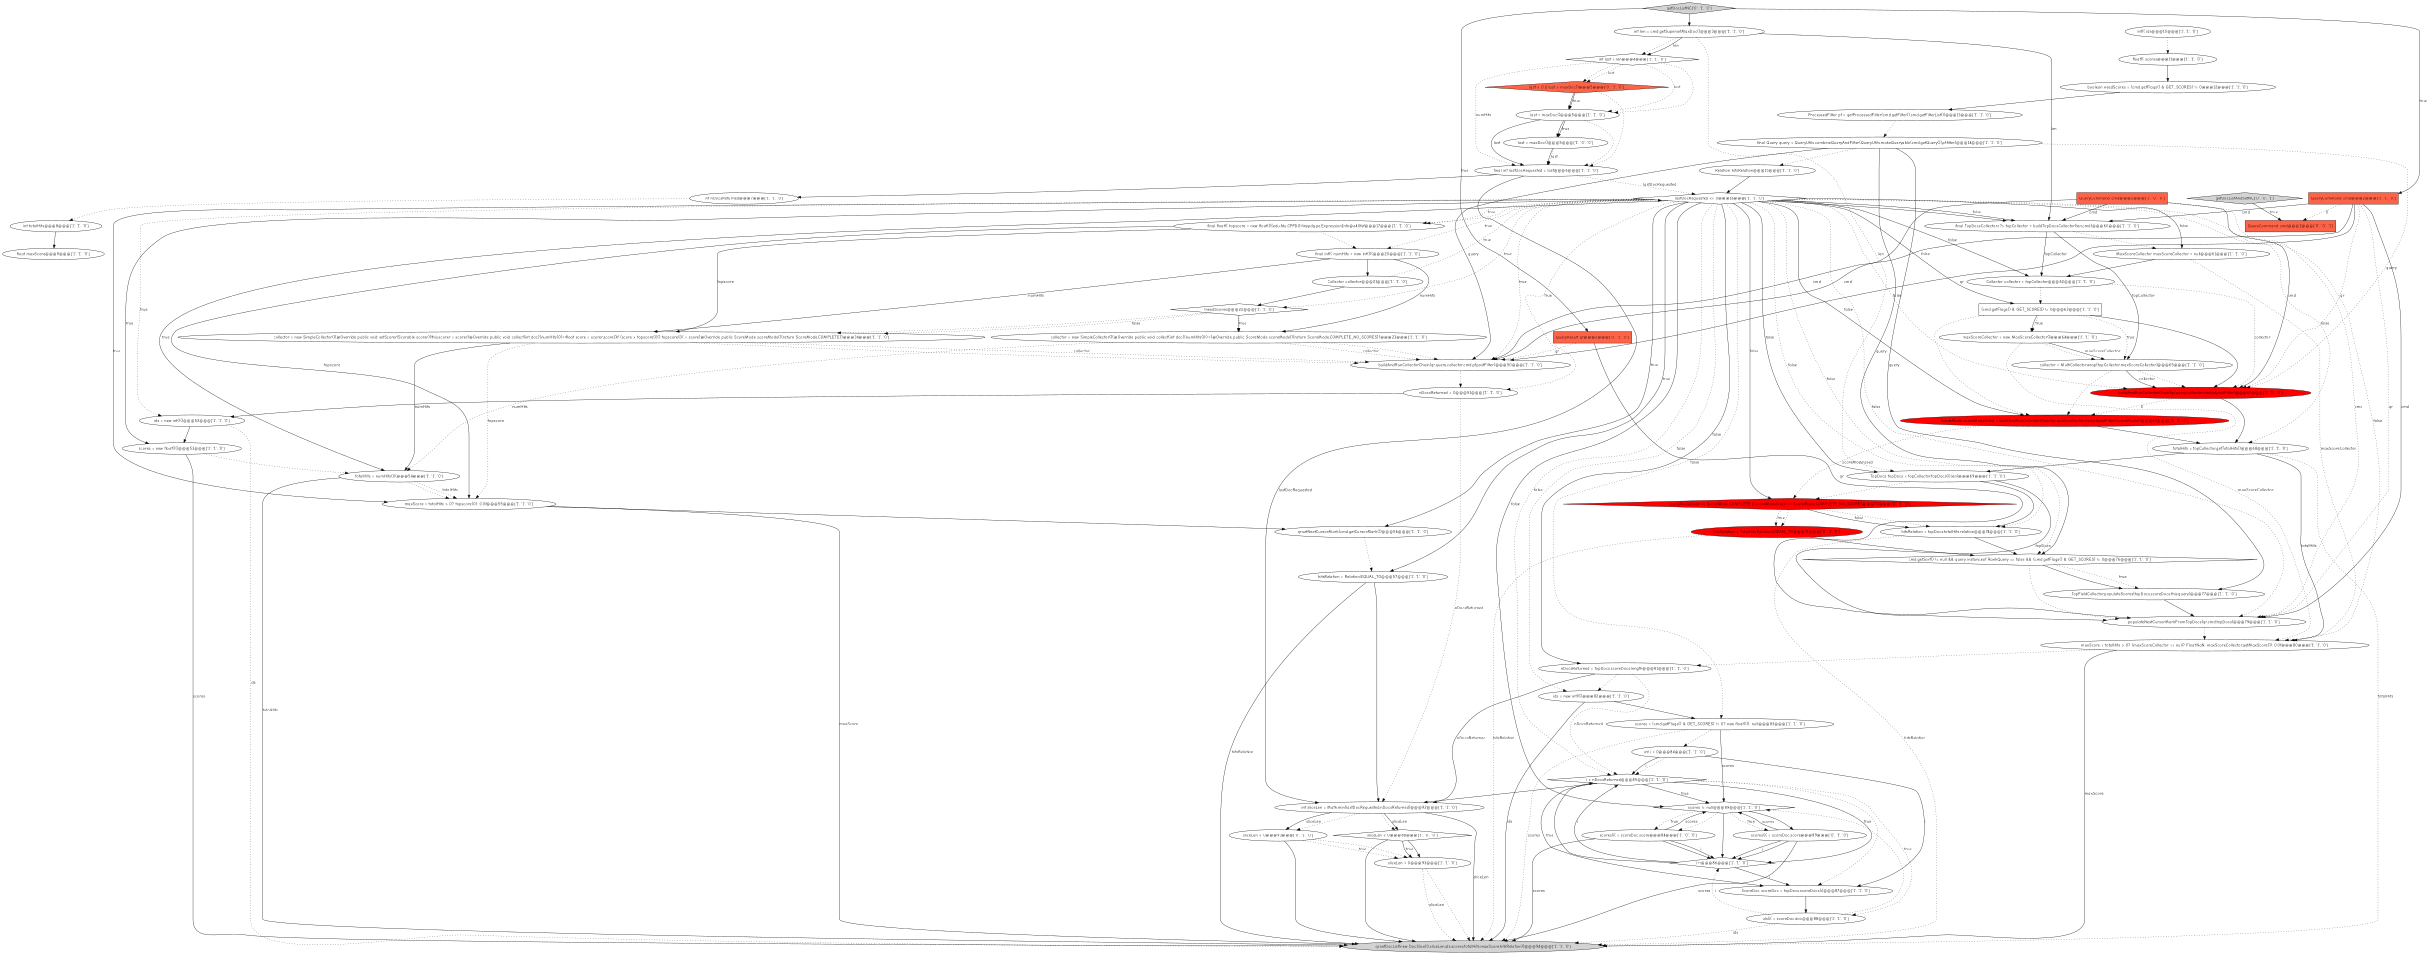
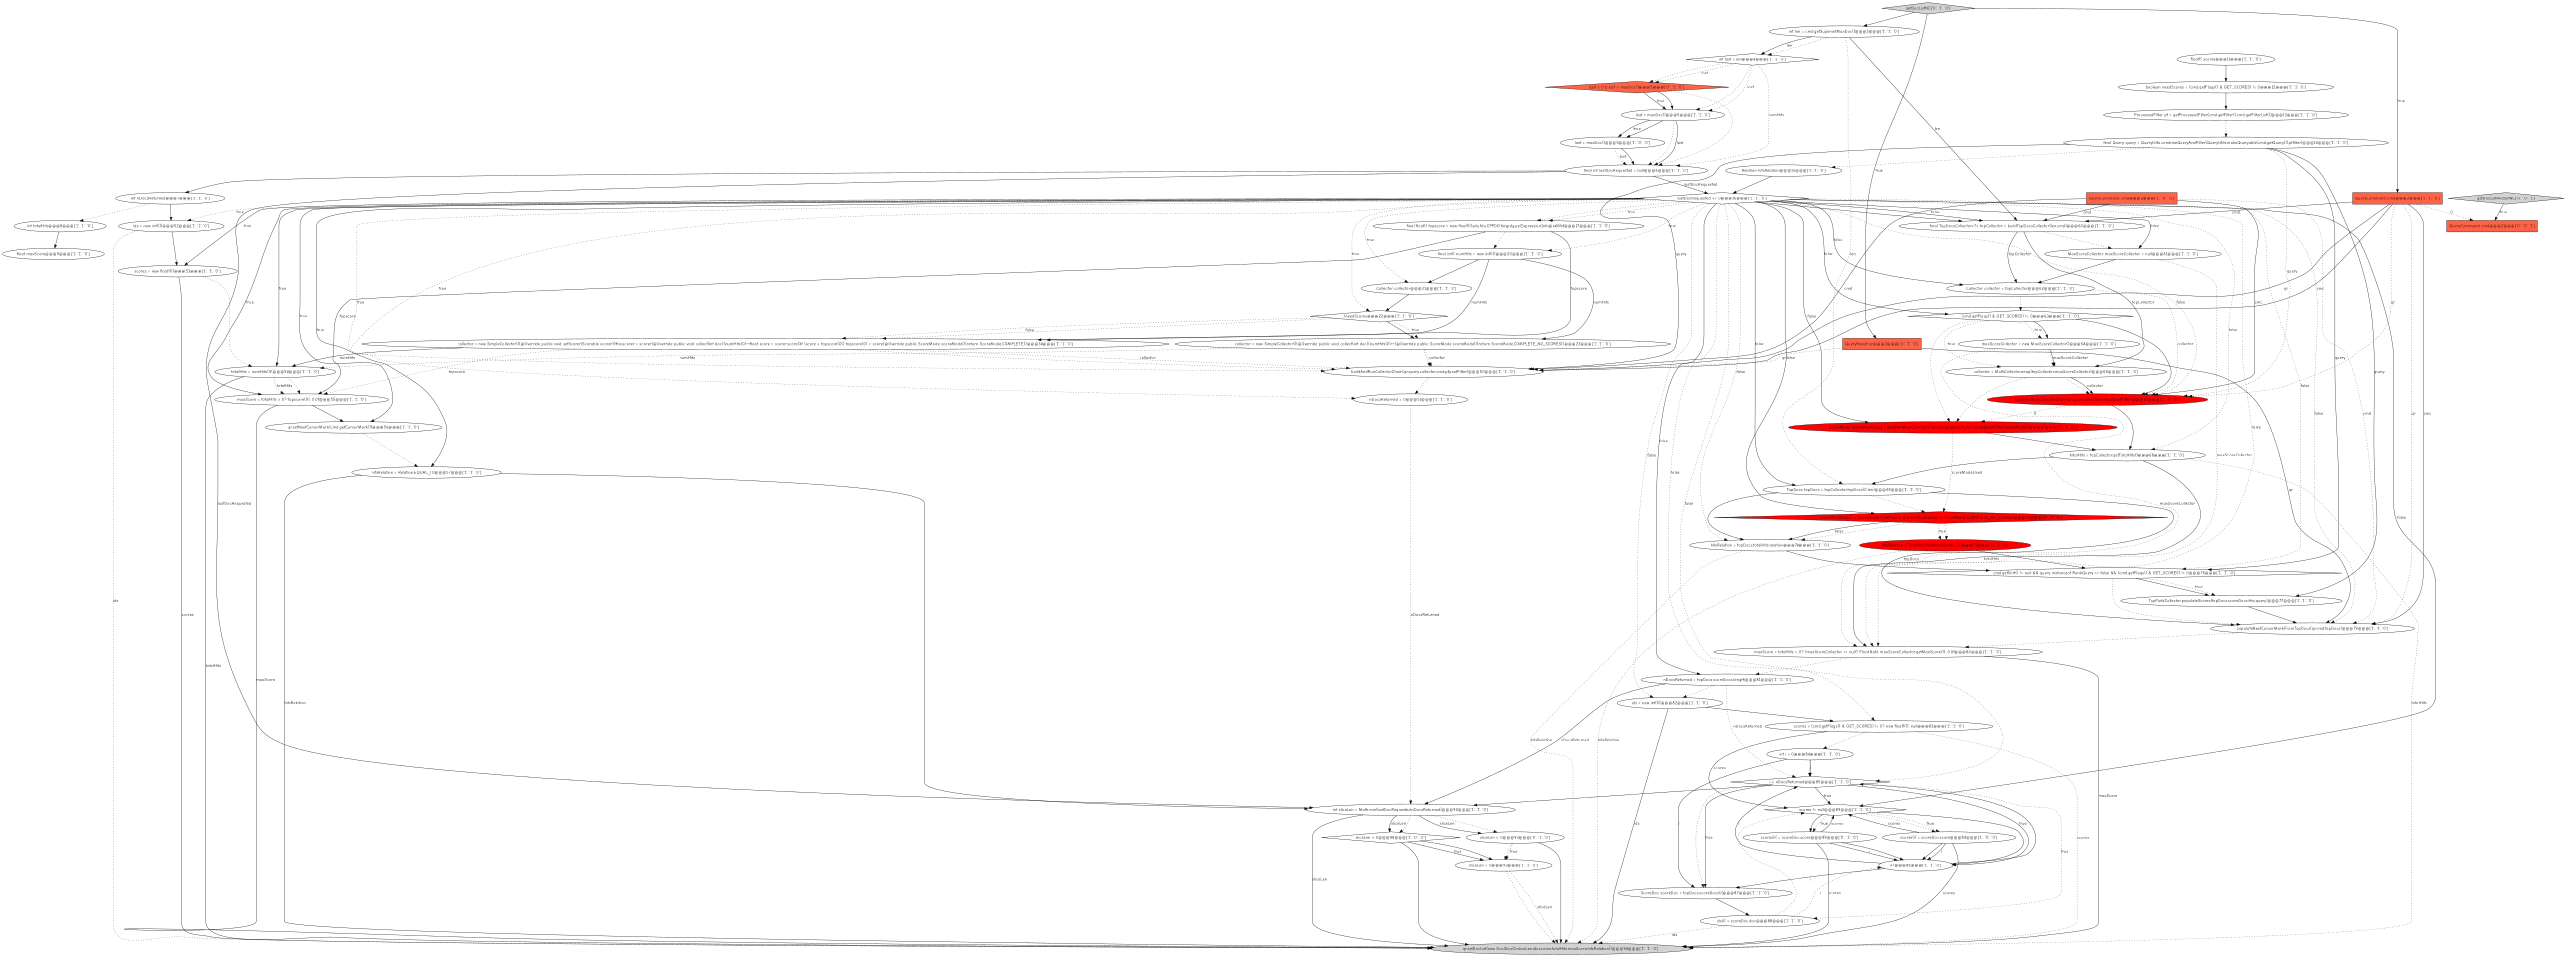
node "int(( ids@@@10@@@['1', '1', '0']": removed
edge "final int lastDocRequested = last@@@6@@@['1', '1', '0']" -> "lastDocRequested <= 0@@@16@@@['1', '1', '0']": style dotted -> solid
edge "Collector collector@@@21@@@['1', '1', '0']" -> "lastDocRequested <= 0@@@16@@@['1', '1', '0']": reversed
node "(cmd.getFlags() & GET_SCORES) != 0@@@63@@@['1', '1', '0']": shape box -> diamond
edge "nDocsReturned = 0@@@51@@@['1', '1', '0']" -> "ids = new int((((@@@52@@@['1', '1', '0']": now "int nDocsReturned@@@7@@@['1', '1', '0']" -> "ids = new int((((@@@52@@@['1', '1', '0']"
node "i++@@@86@@@['1', '1', '0']": shape diamond -> ellipse
